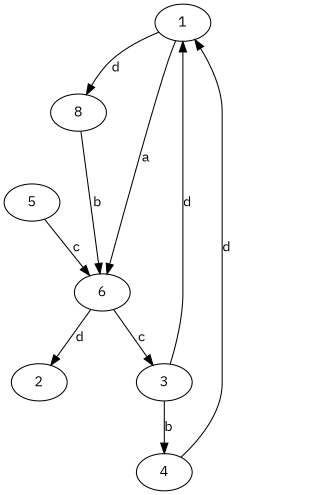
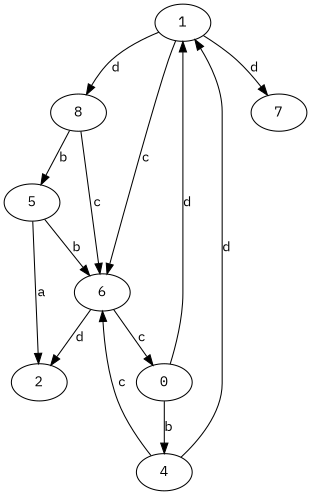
node "7": added
edge "8" -> "5": added, label "b"
edge "1" -> "6": label "a" -> "c"
edge "8" -> "6": label "b" -> "c"
edge "5" -> "6": label "c" -> "b"
edge "5" -> "2": added, label "a"
node "3": label "3" -> "0"
edge "4" -> "6": added, label "c"
